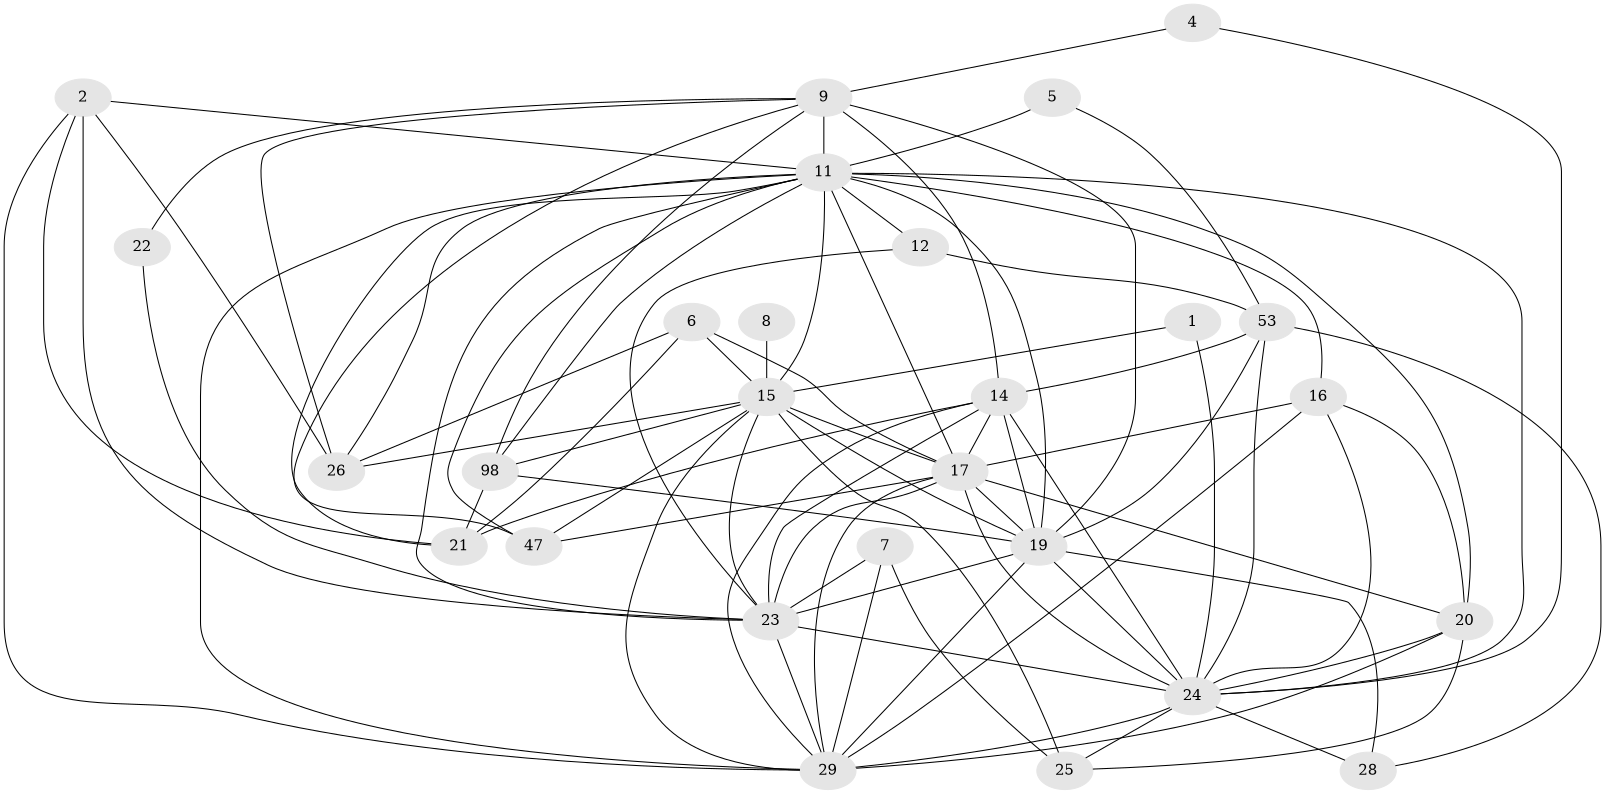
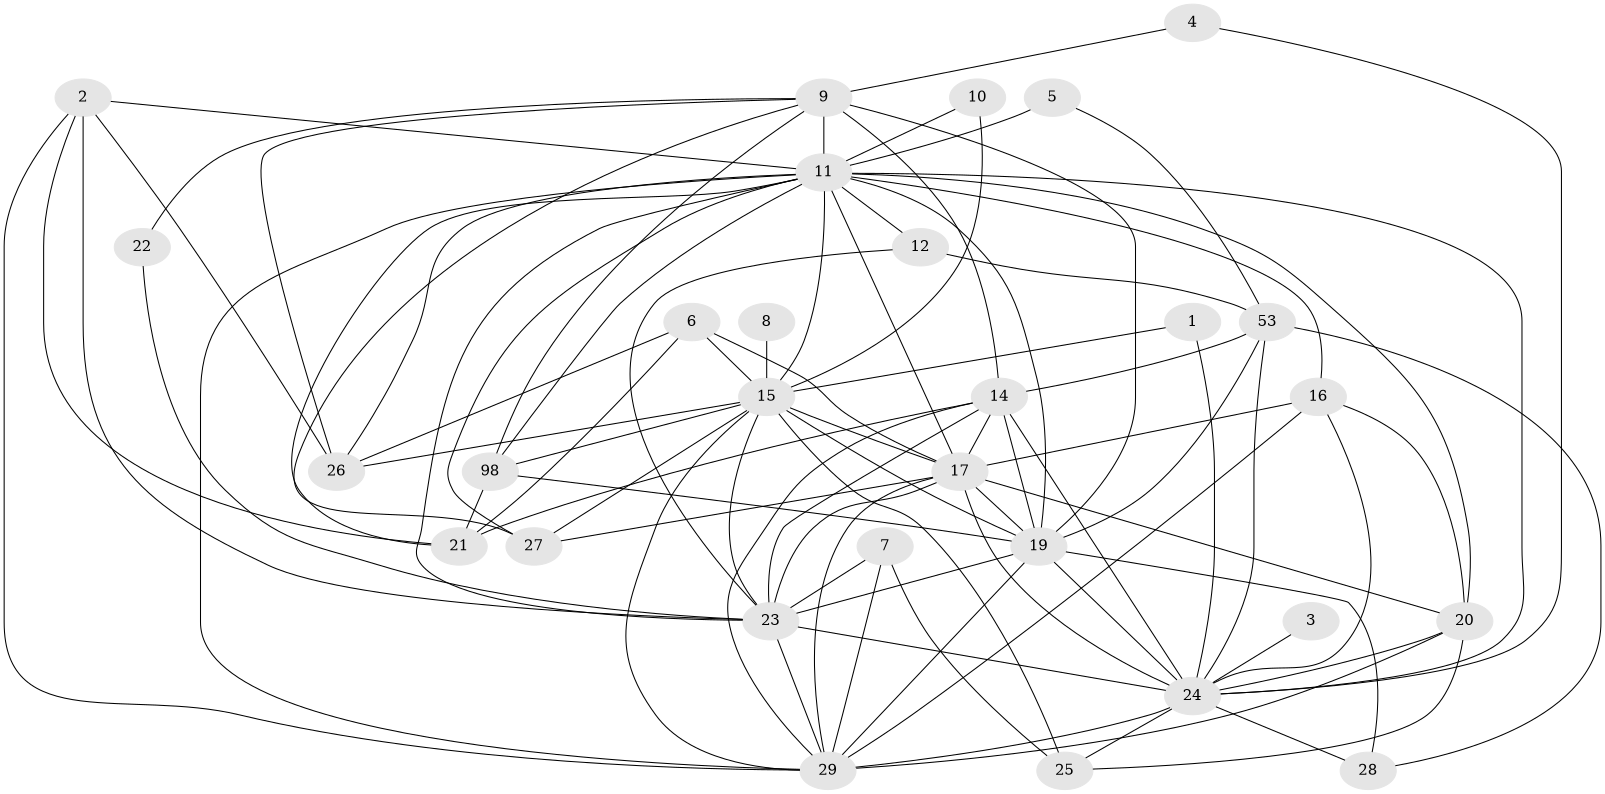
node "10": added
node "47": label "47" -> "27"
node "3": added
